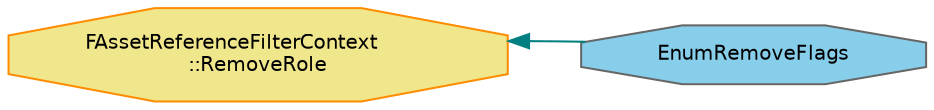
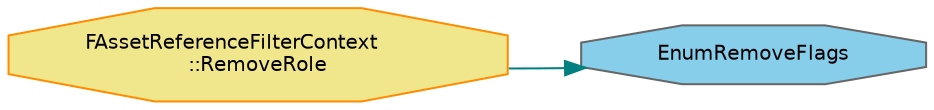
edge "EnumRemoveFlags" -> "FAssetReferenceFilterContext ::RemoveRole": reversed
